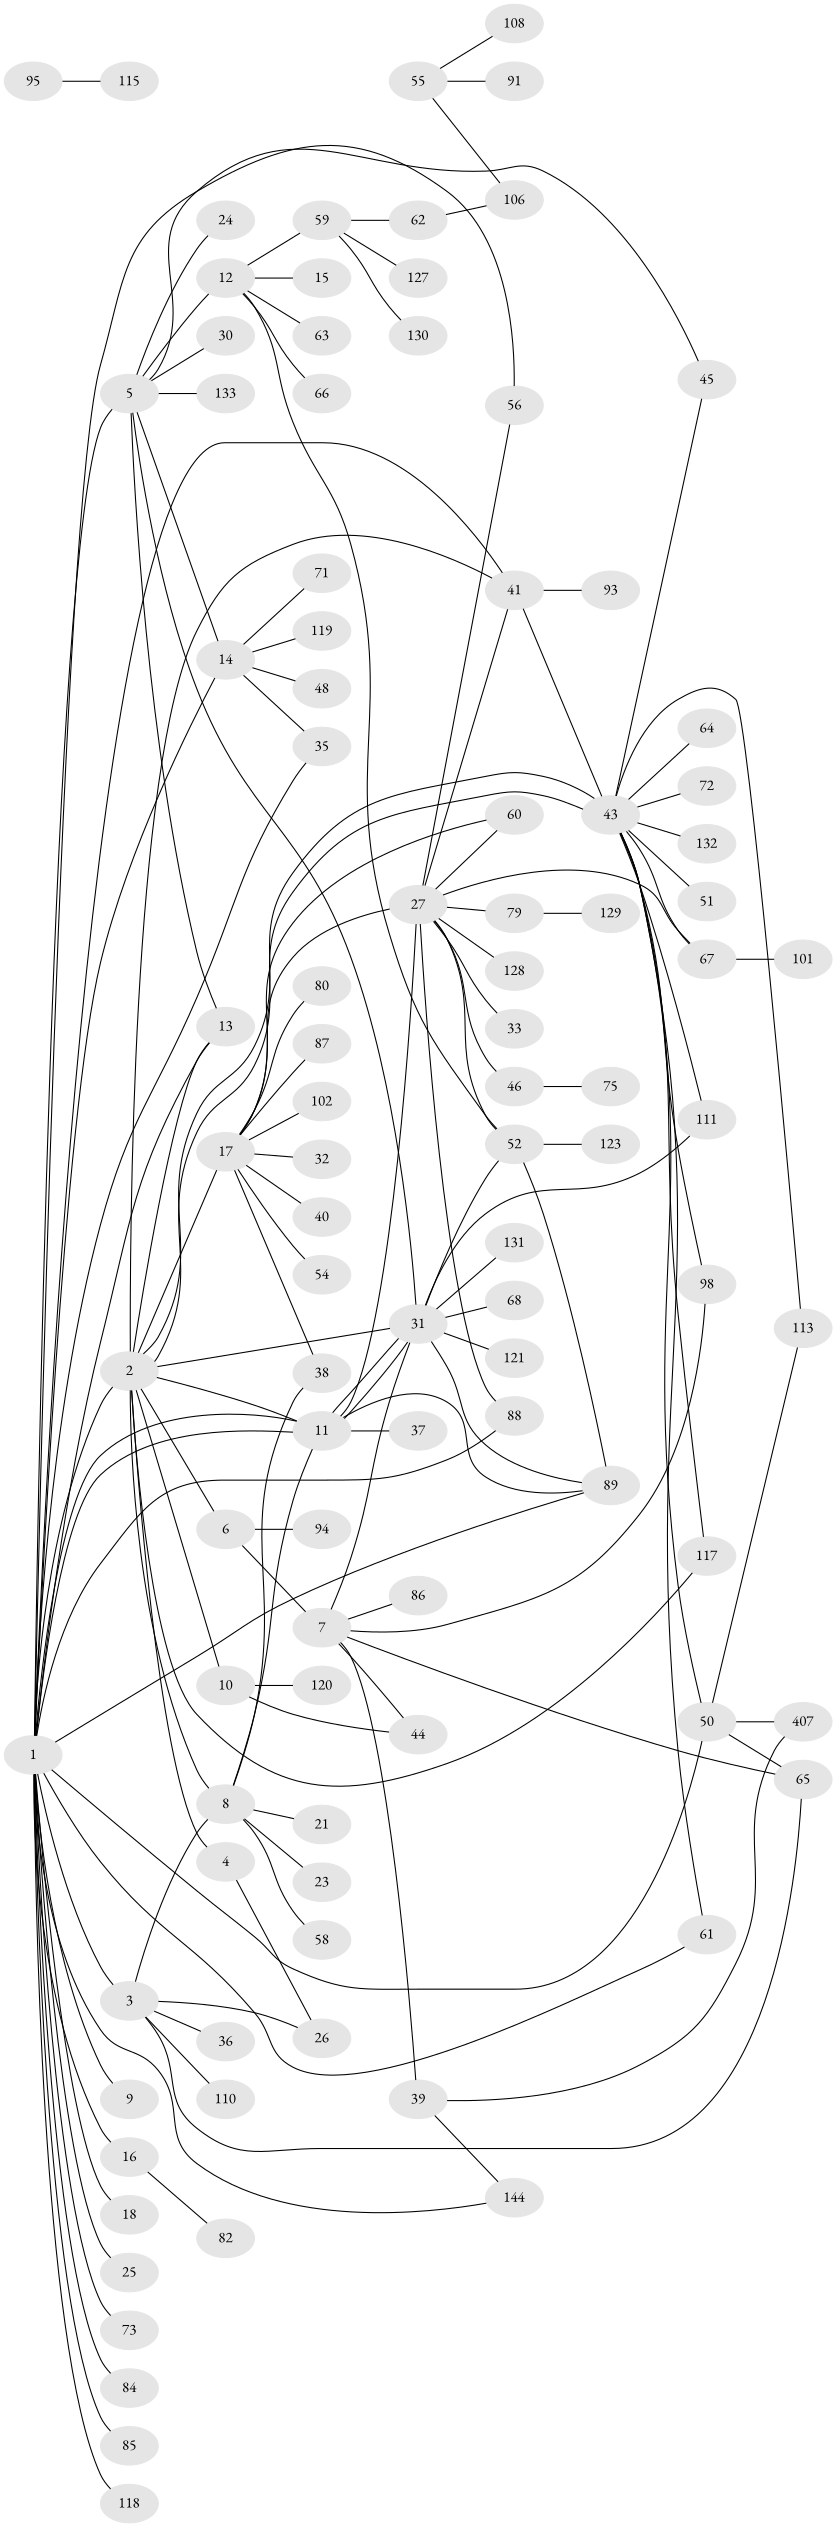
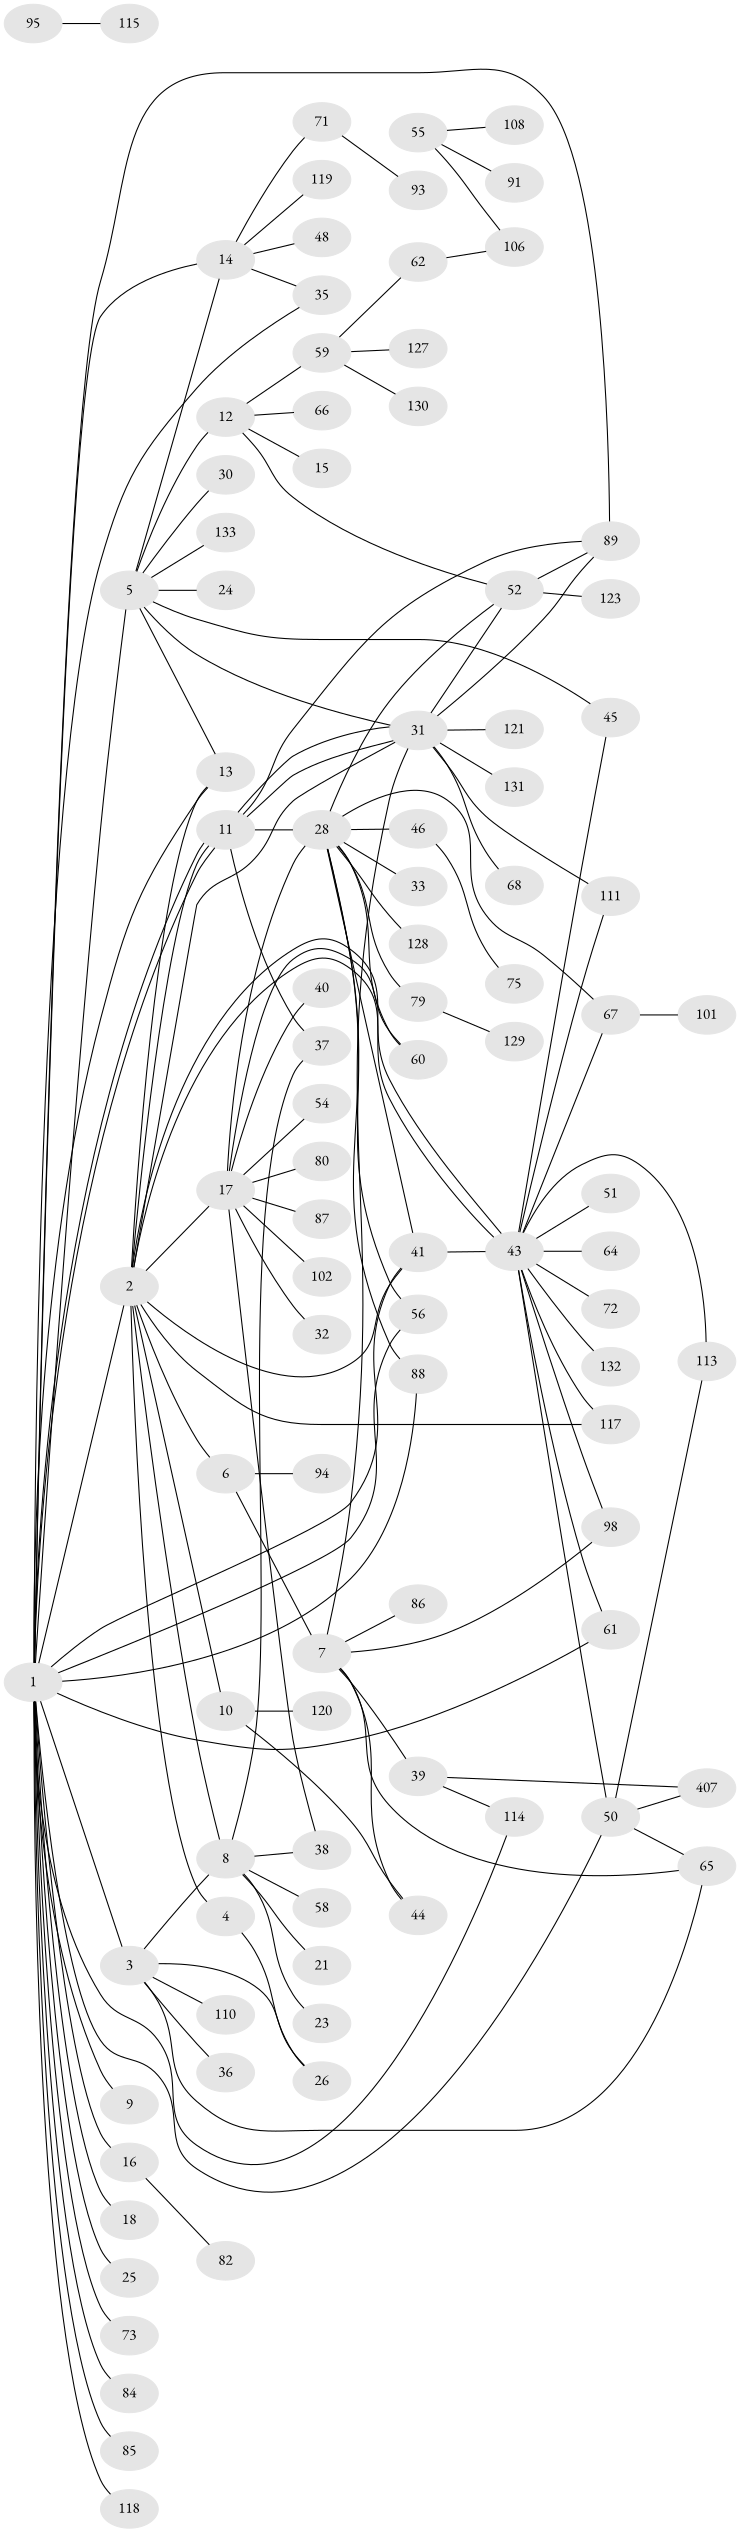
node "63": removed
edge "41" -- "93": now "71" -- "93"
node "27": label "27" -> "28"
edge "11" -- "8": now "37" -- "8"
node "144": label "144" -> "114"
